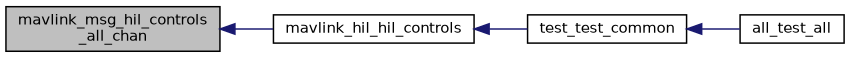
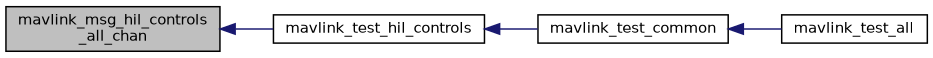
node "mavlink_hil_hil_controls": label "mavlink_hil_hil_controls" -> "mavlink_test_hil_controls"
node "test_test_common": label "test_test_common" -> "mavlink_test_common"
node "all_test_all": label "all_test_all" -> "mavlink_test_all"
